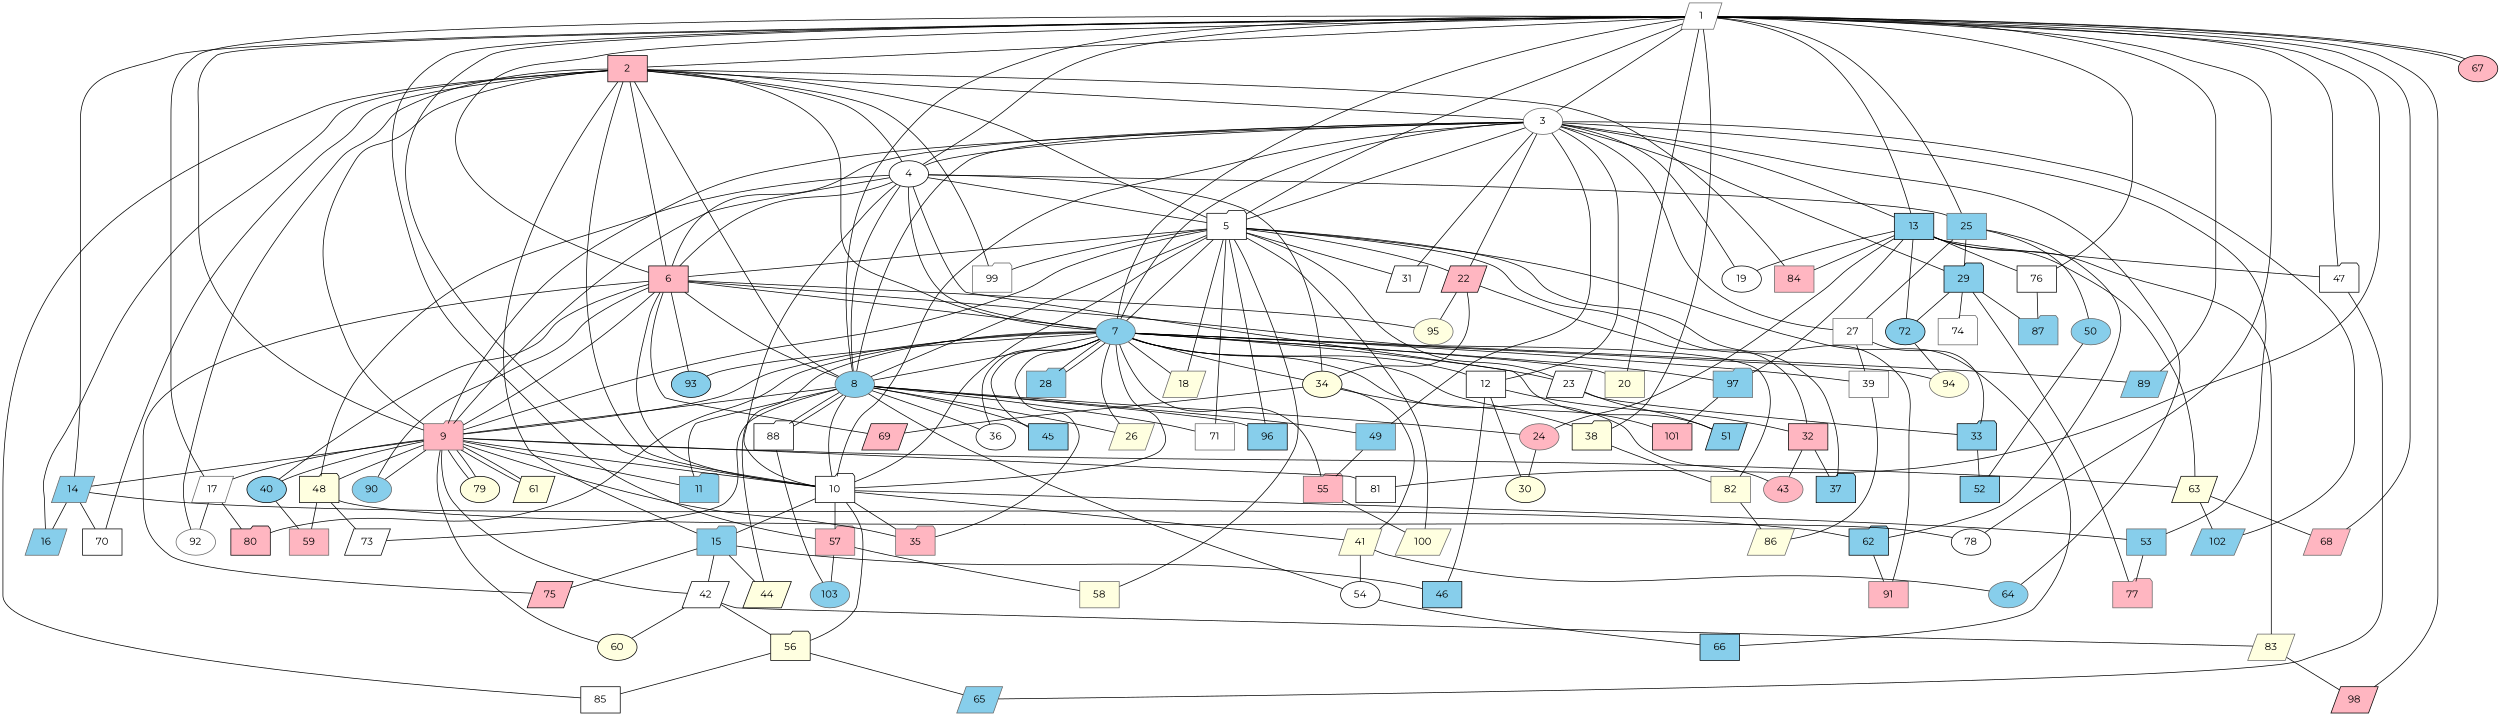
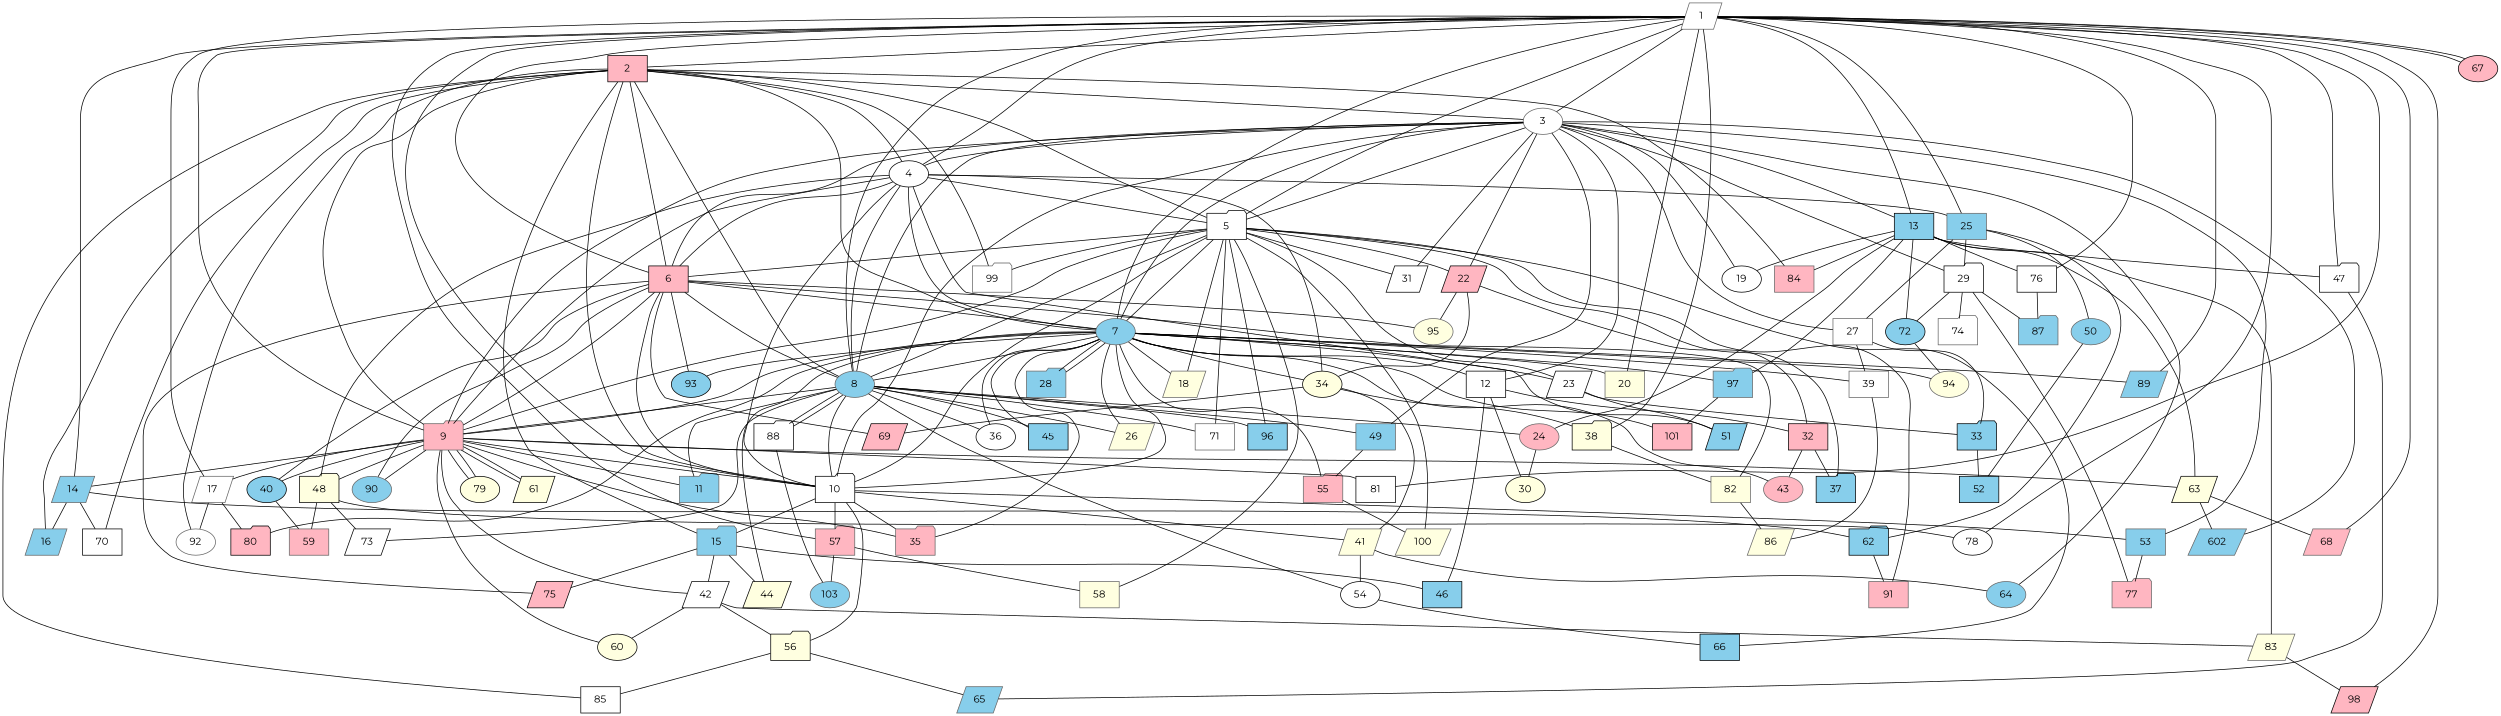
node "29": fillcolor skyblue -> white
node "102": label "102" -> "602"
